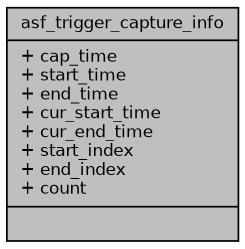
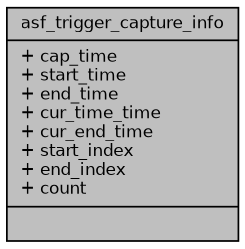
node "asf_trigger_capture_info": text "+ cur_start_time" -> "+ cur_time_time"
